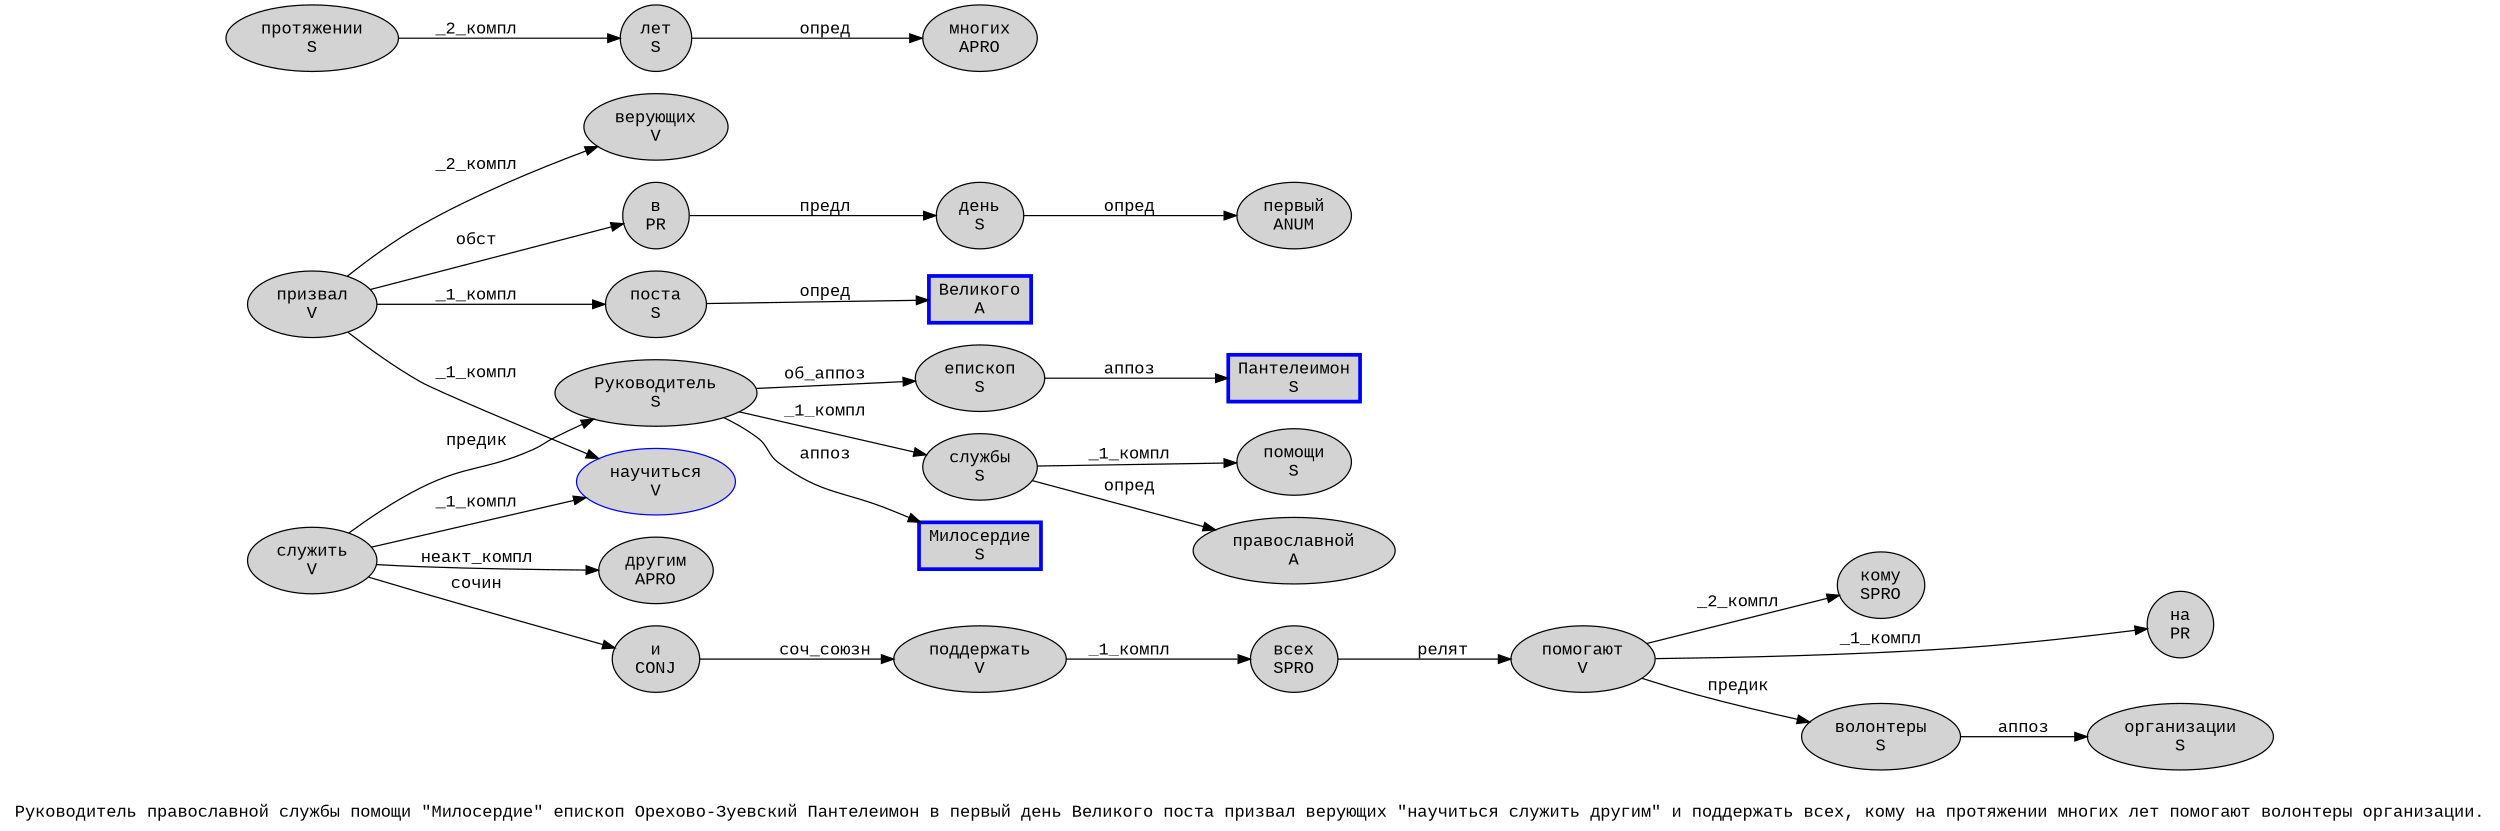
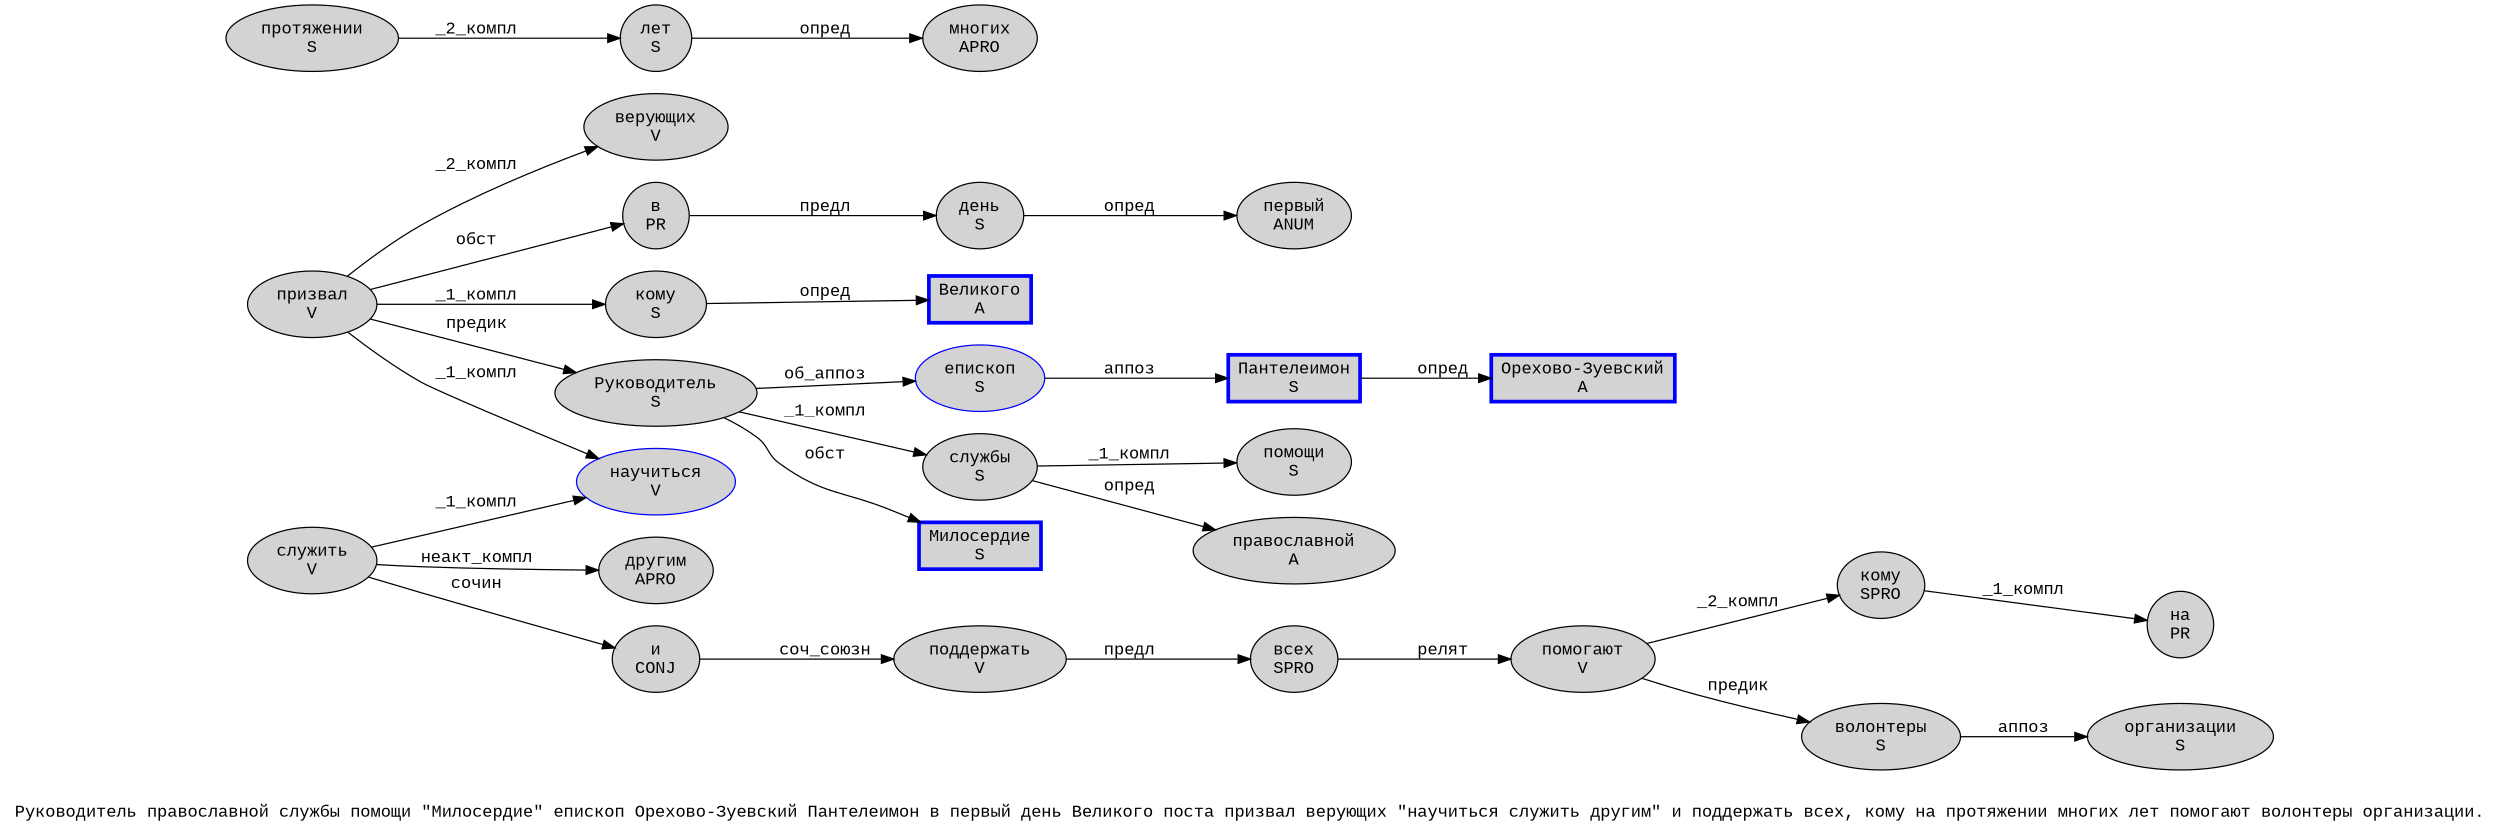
node "поста S": label "поста S" -> "кому S"
node "епископ S": color black -> blue
node "Орехово-Зуевский A": added
edge "Руководитель S" -> "Милосердие S": label "аппоз" -> "обст"
edge "служить V" -> "Руководитель S": now "призвал V" -> "Руководитель S"
edge "поддержать V" -> "всех SPRO": label "_1_компл" -> "предл"
edge "помогают V" -> "на PR": now "кому SPRO" -> "на PR"
